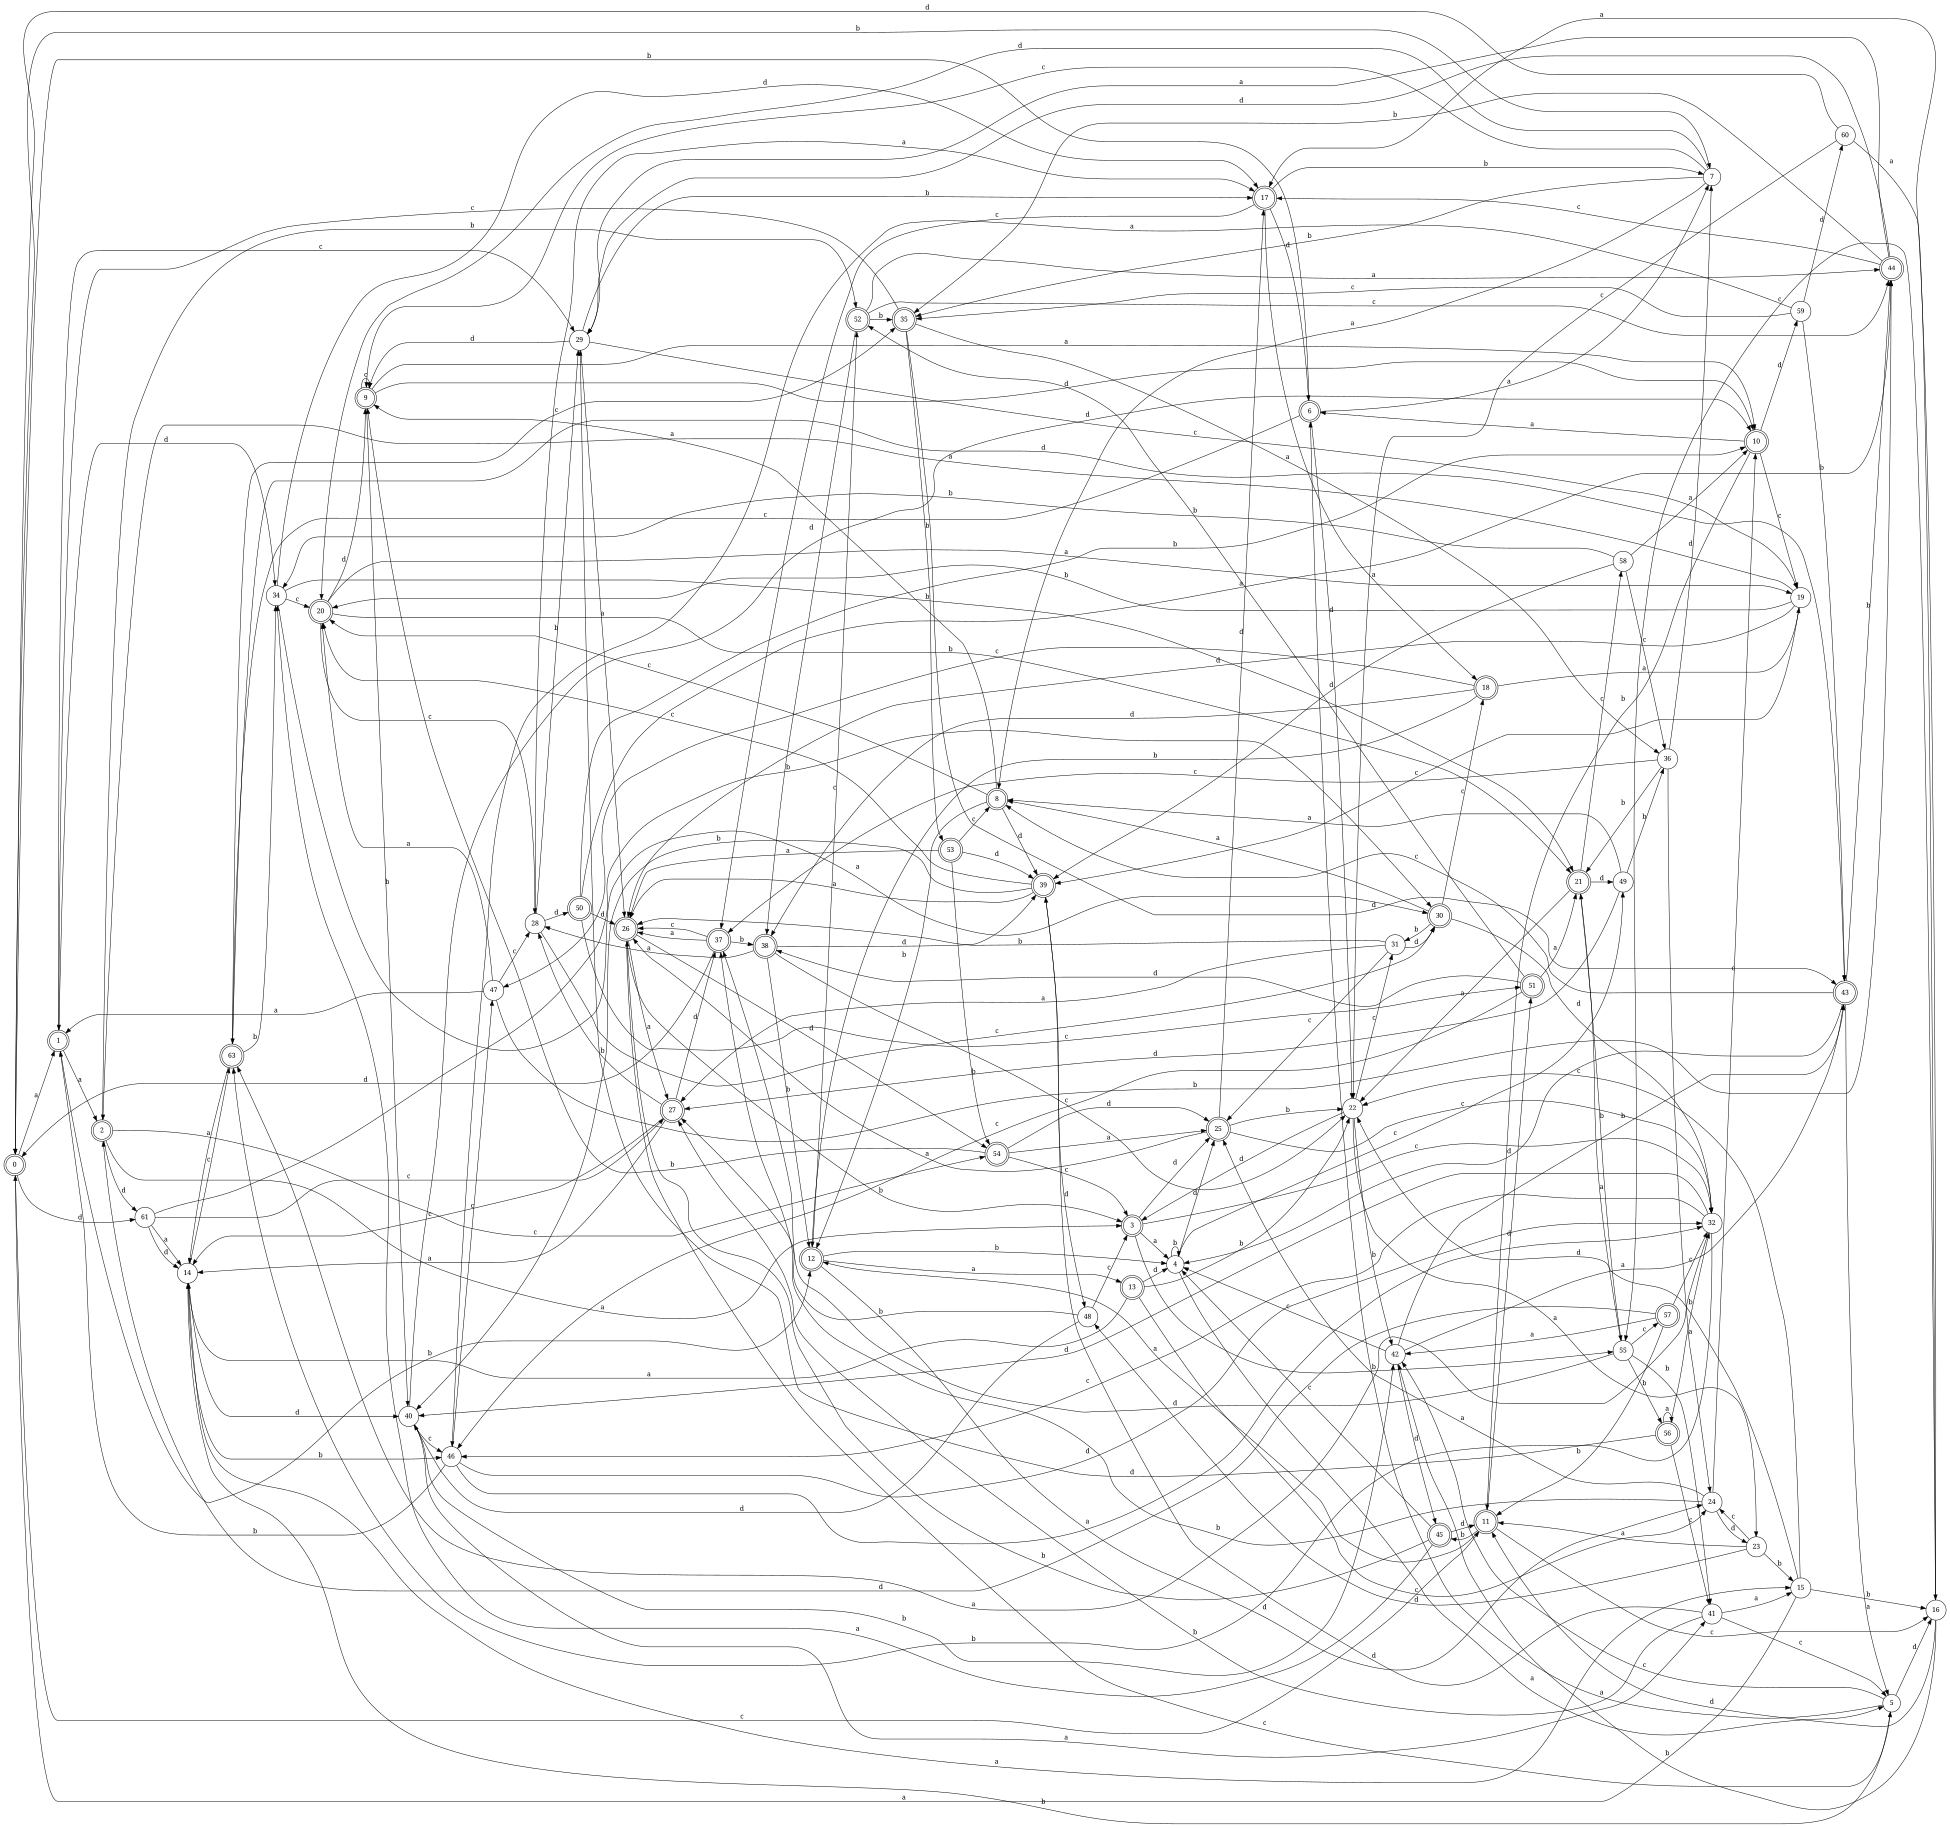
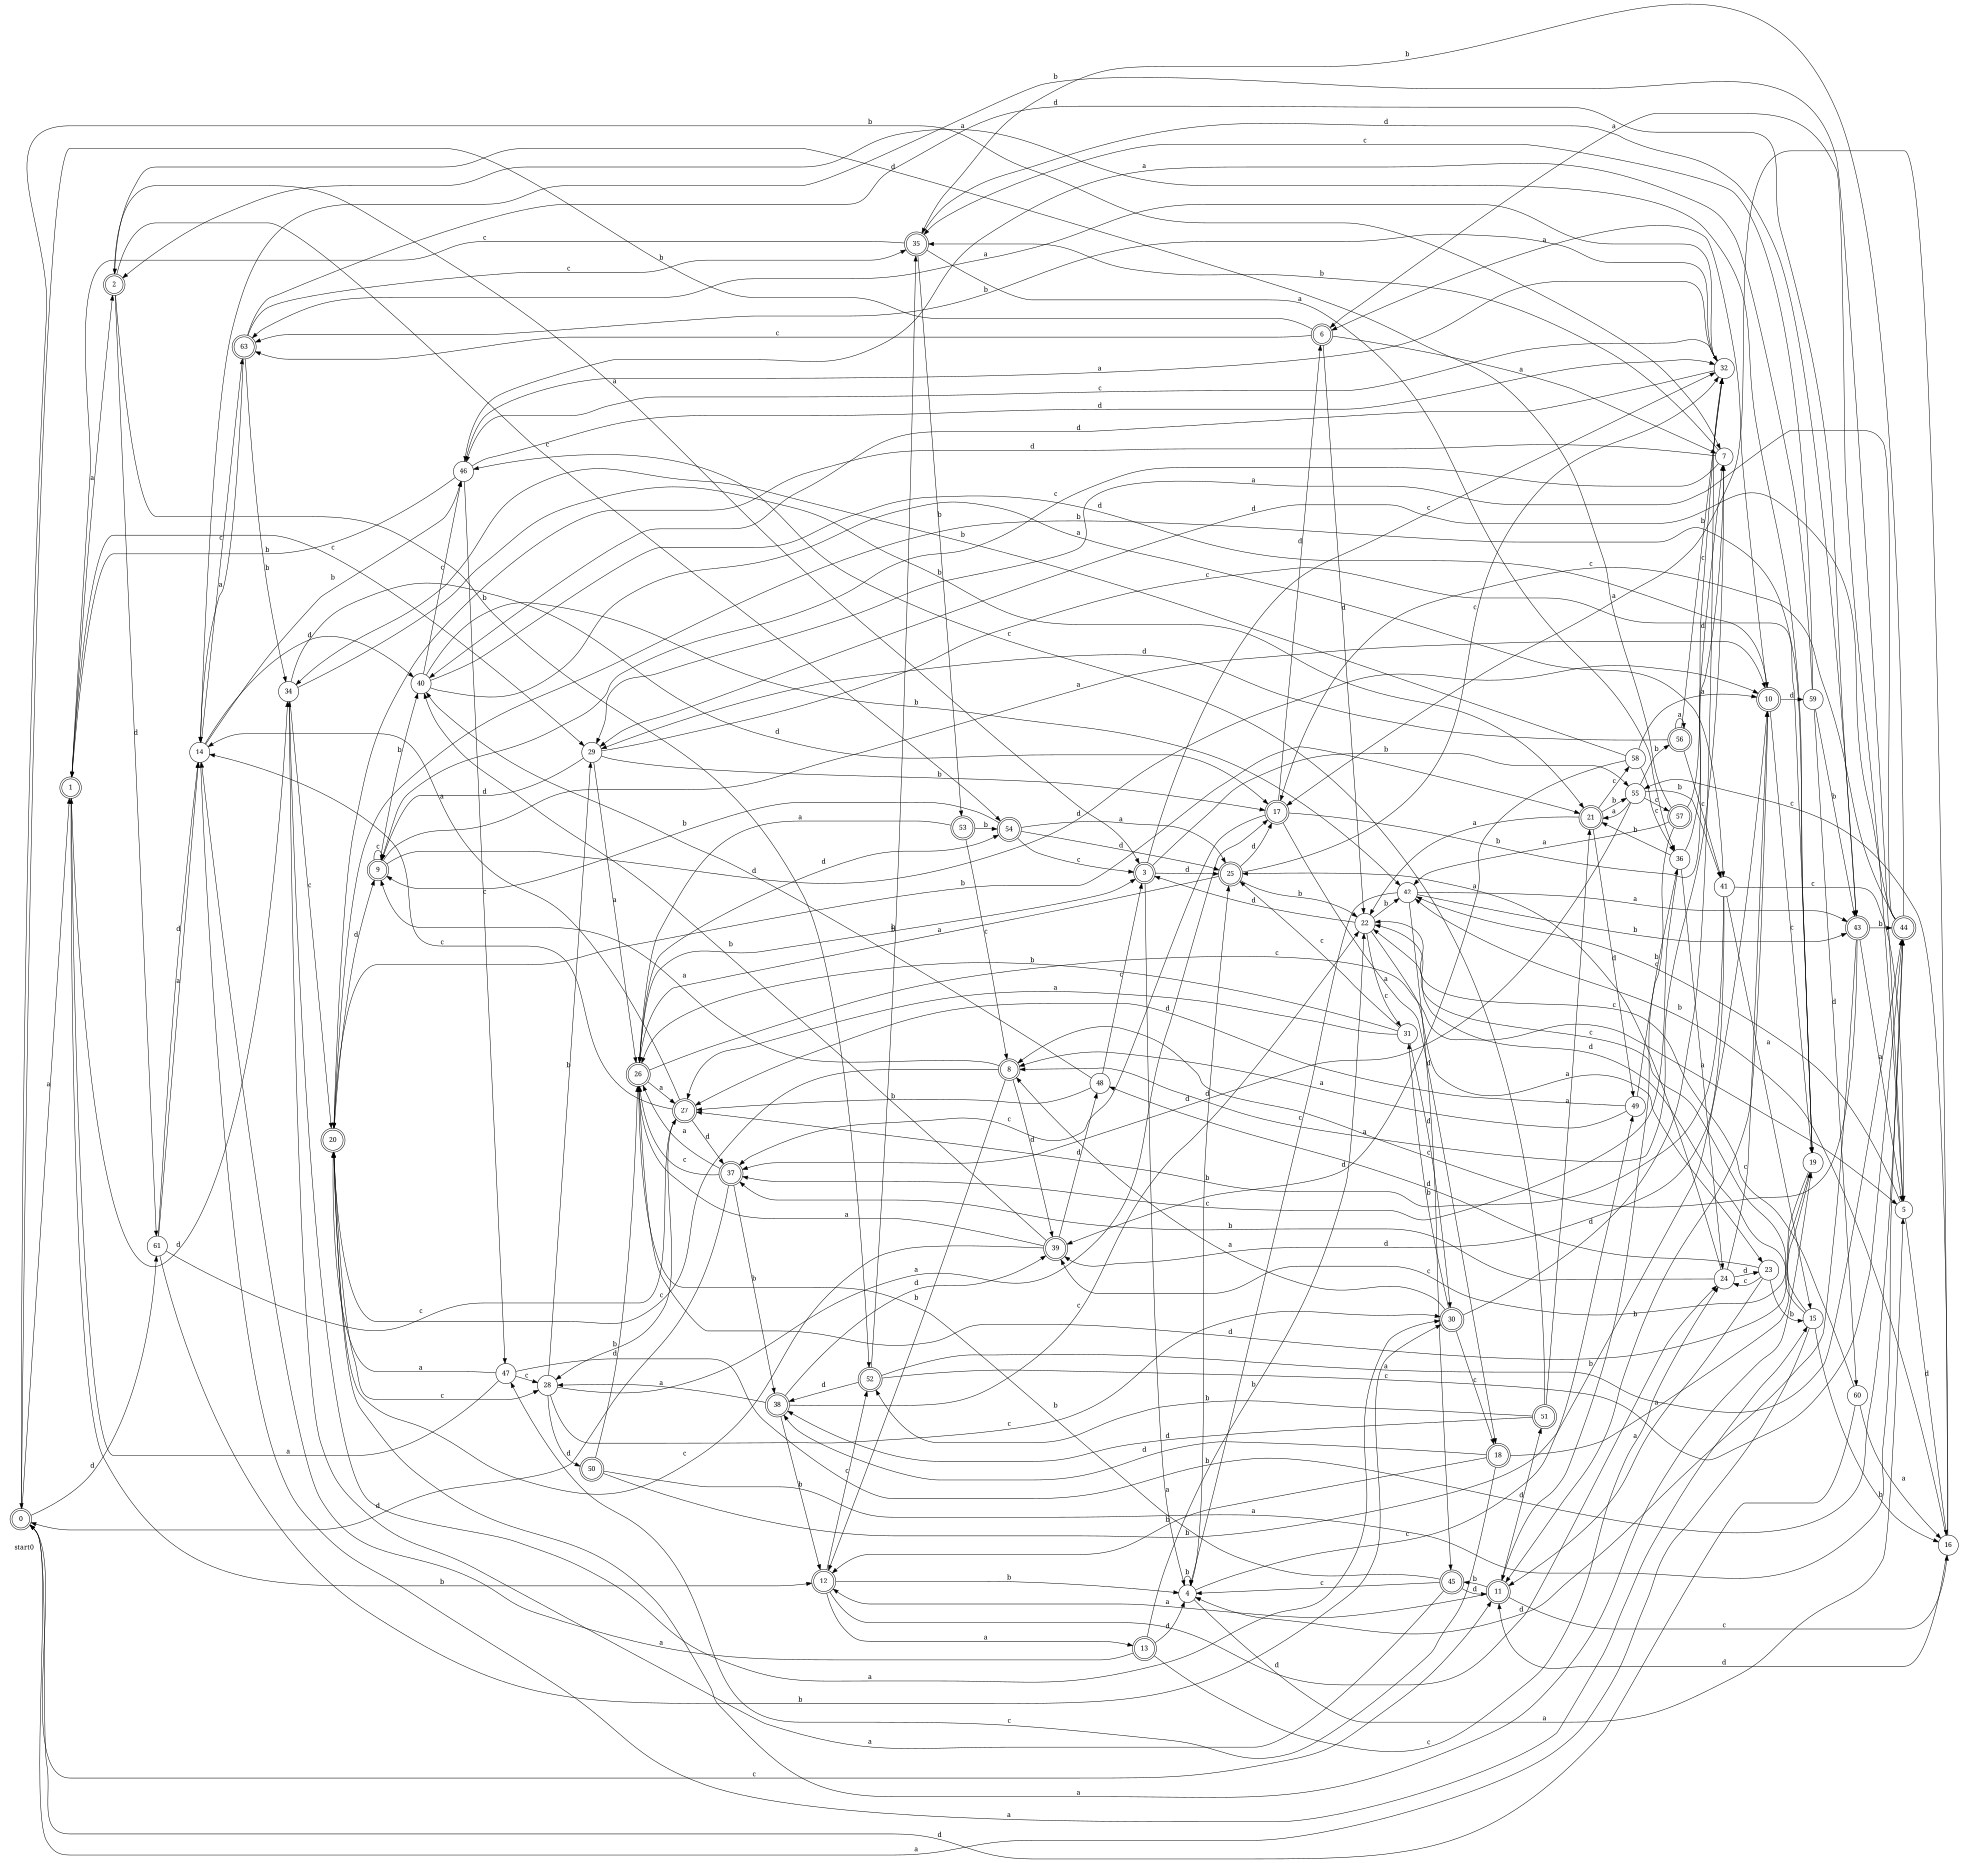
edge "53" -> "39": removed, label "d"
edge "50" -> "51": removed, label "c"
node "__start0": added
